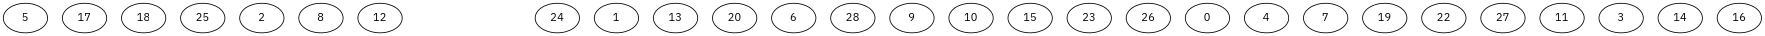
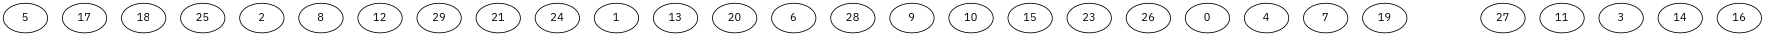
node "29": added
node "21": added
node "22": removed
